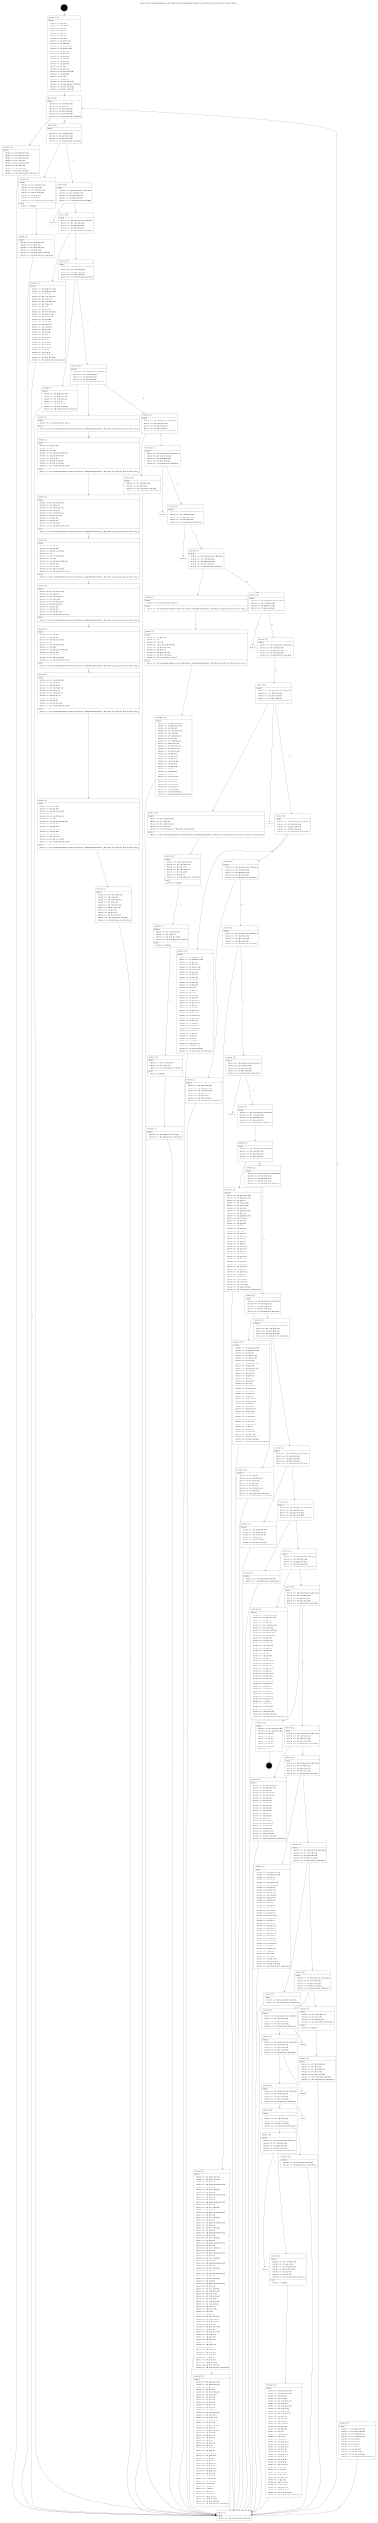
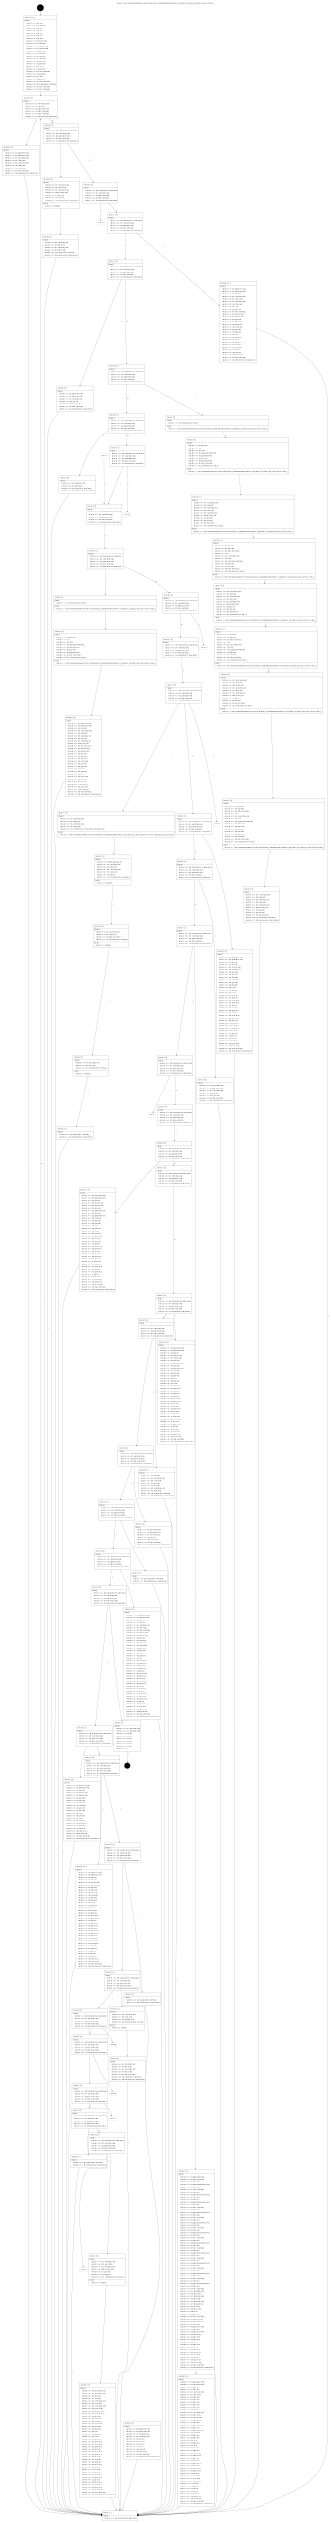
edge "0x4015a3 [28]" -> "0x402425": reversed
